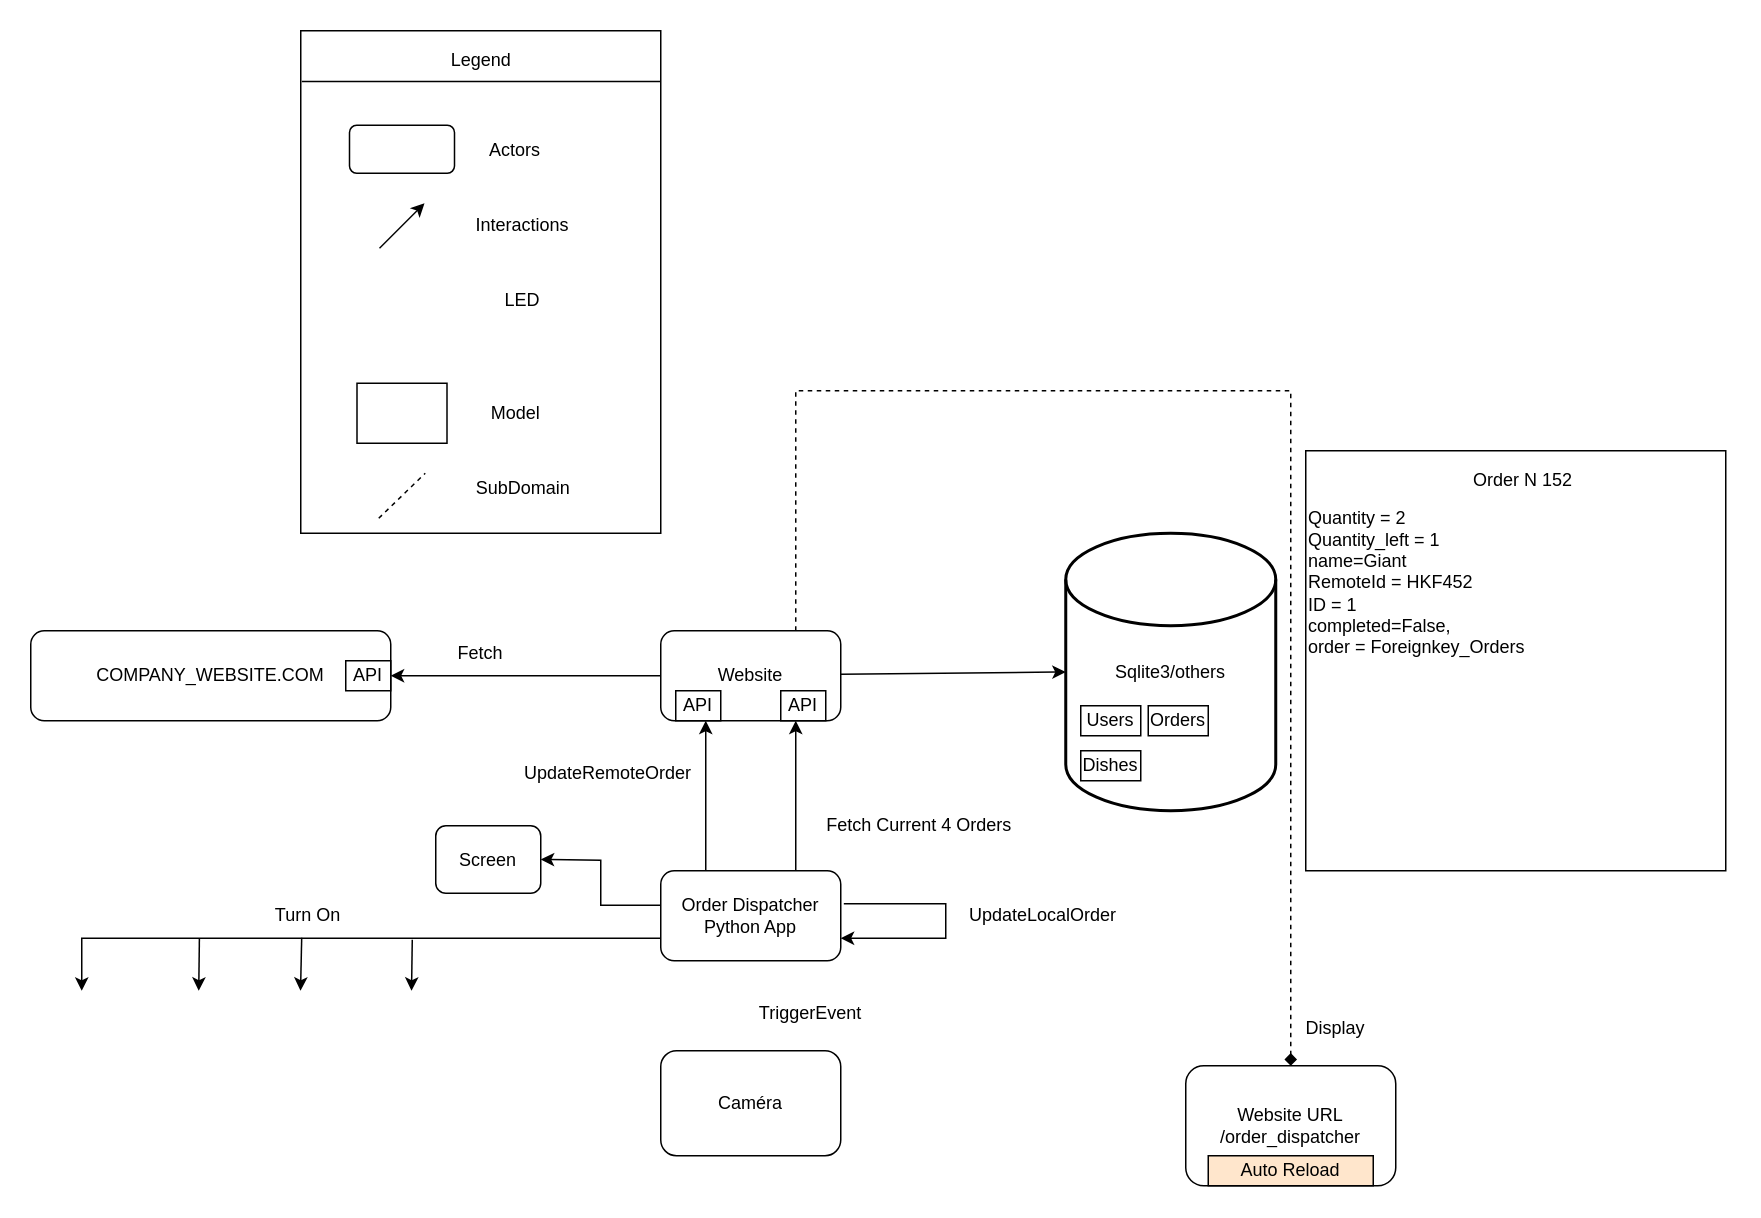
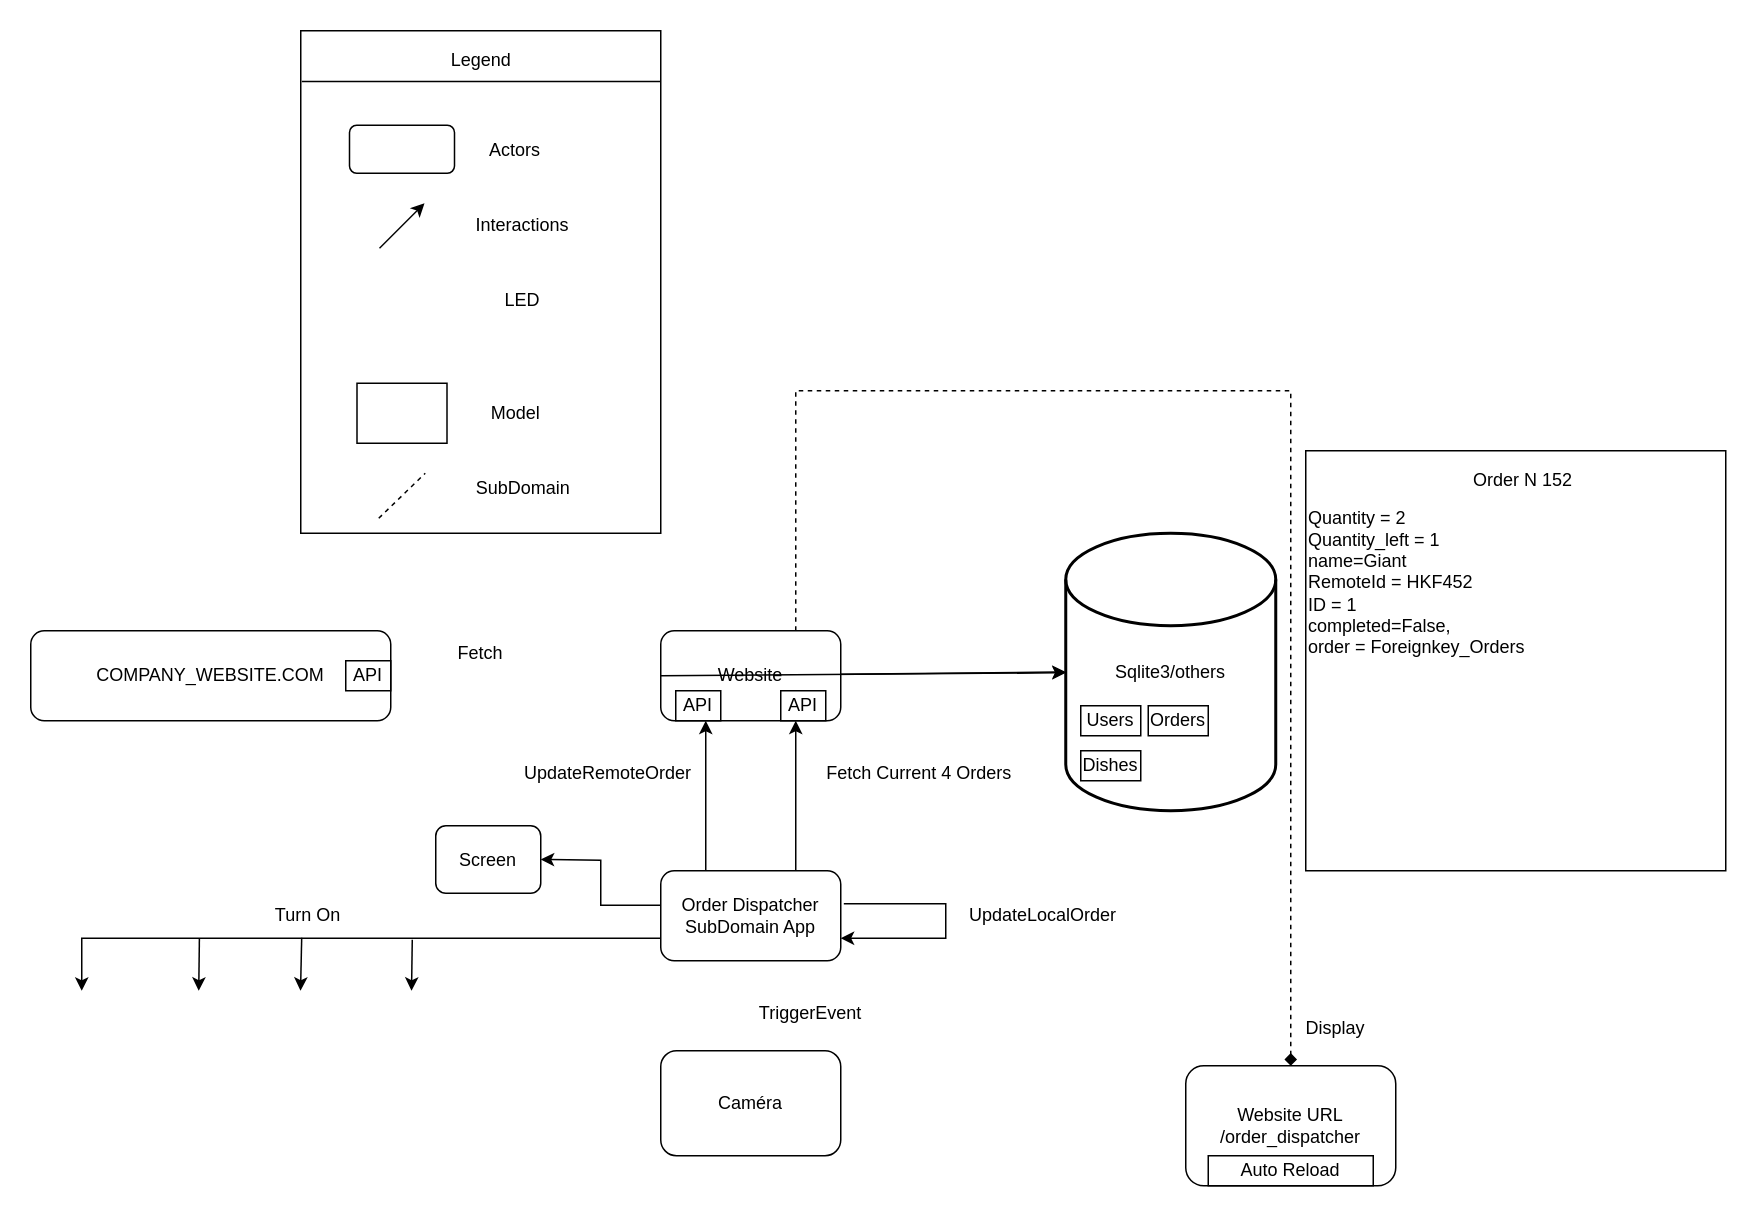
edge "Website" -> "COMPANY_WEBSITE.COM": now "Website" -> "Sqlite3/others"
node "Fetch Current 4 Orders": moved (920, 826) -> (920, 773)
node "Order Dispatcher Python App": label "Order Dispatcher Python App" -> "Order Dispatcher SubDomain App"
node "Auto Reload": fillcolor #ffe6cc -> #ffffff
